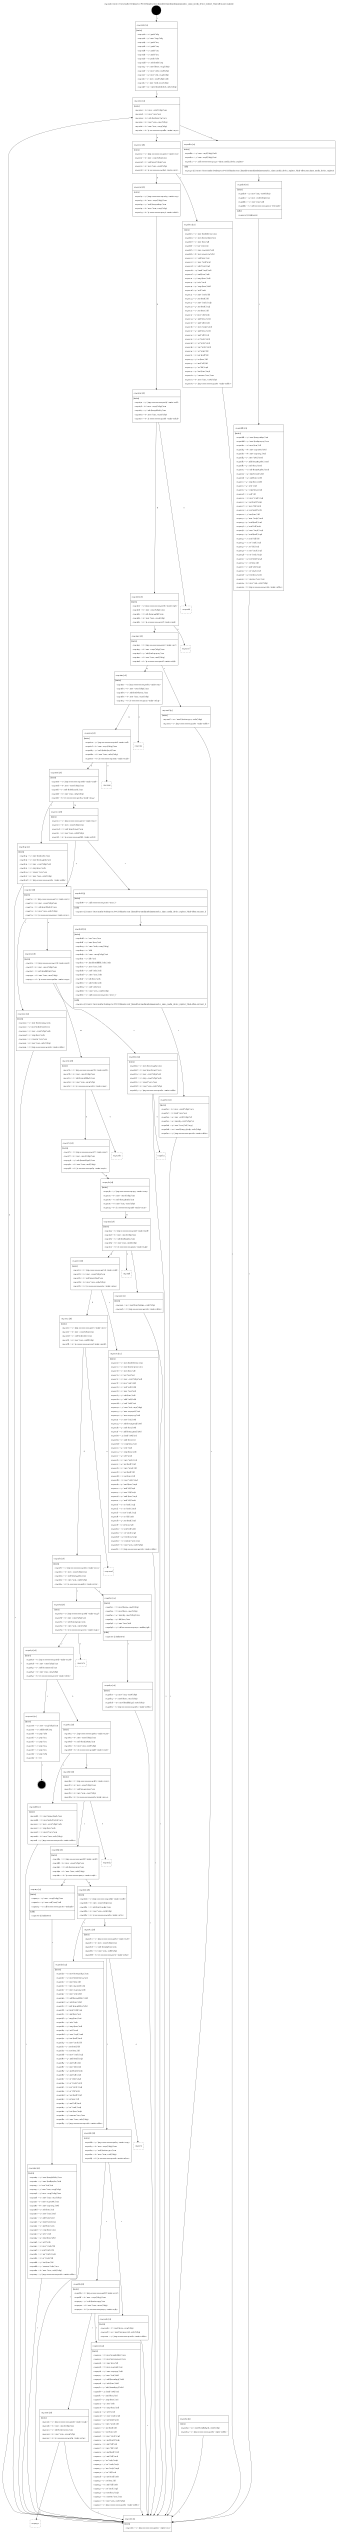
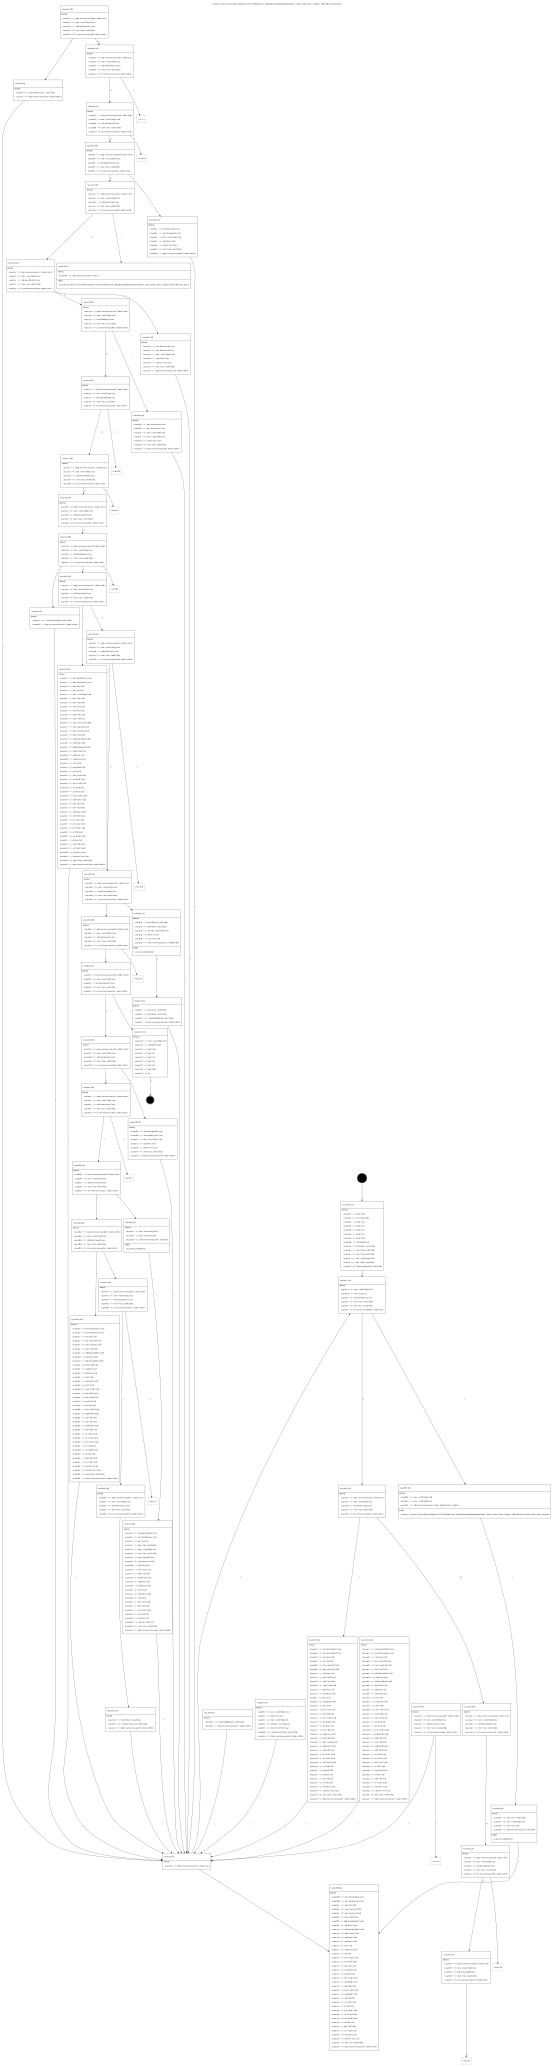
edge "0x401676 [28]" -> "0x401692 [28]": removed, label "16"
node "0x401b8d [52]": removed
edge "0x401b6a [30]" -> "0x401f31": now "0x401772 [28]" -> "0x401f31"
edge "0x401dd8 [151]" -> "0x402180 [5]": reversed
node "0x4018fa [28]": removed
